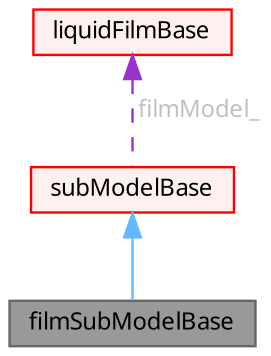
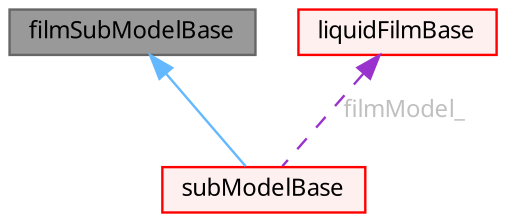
edge "filmSubModelBase" -> "subModelBase": reversed
